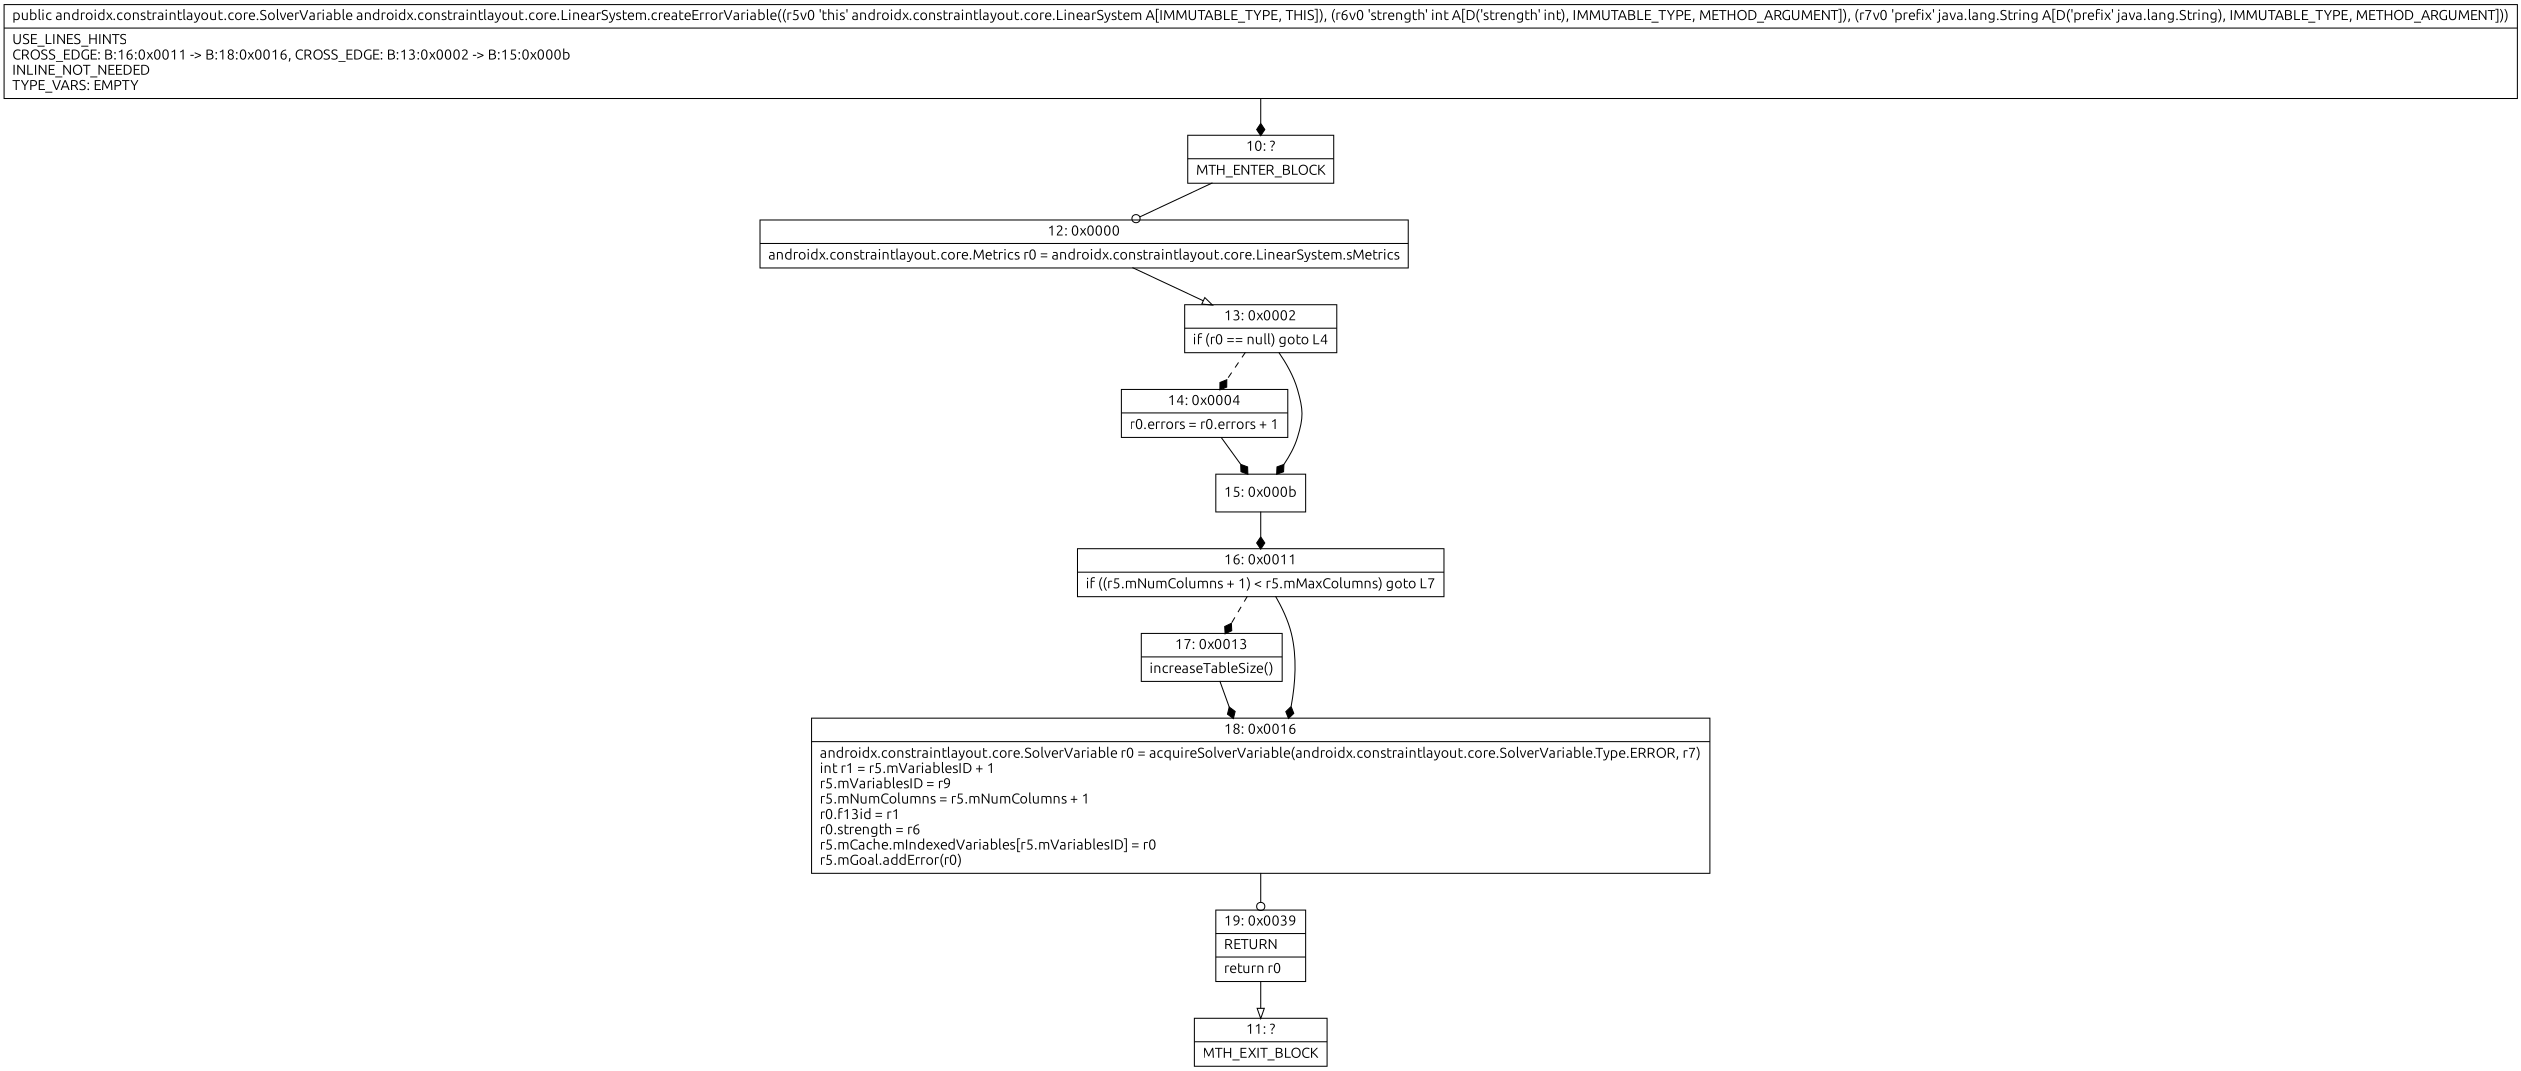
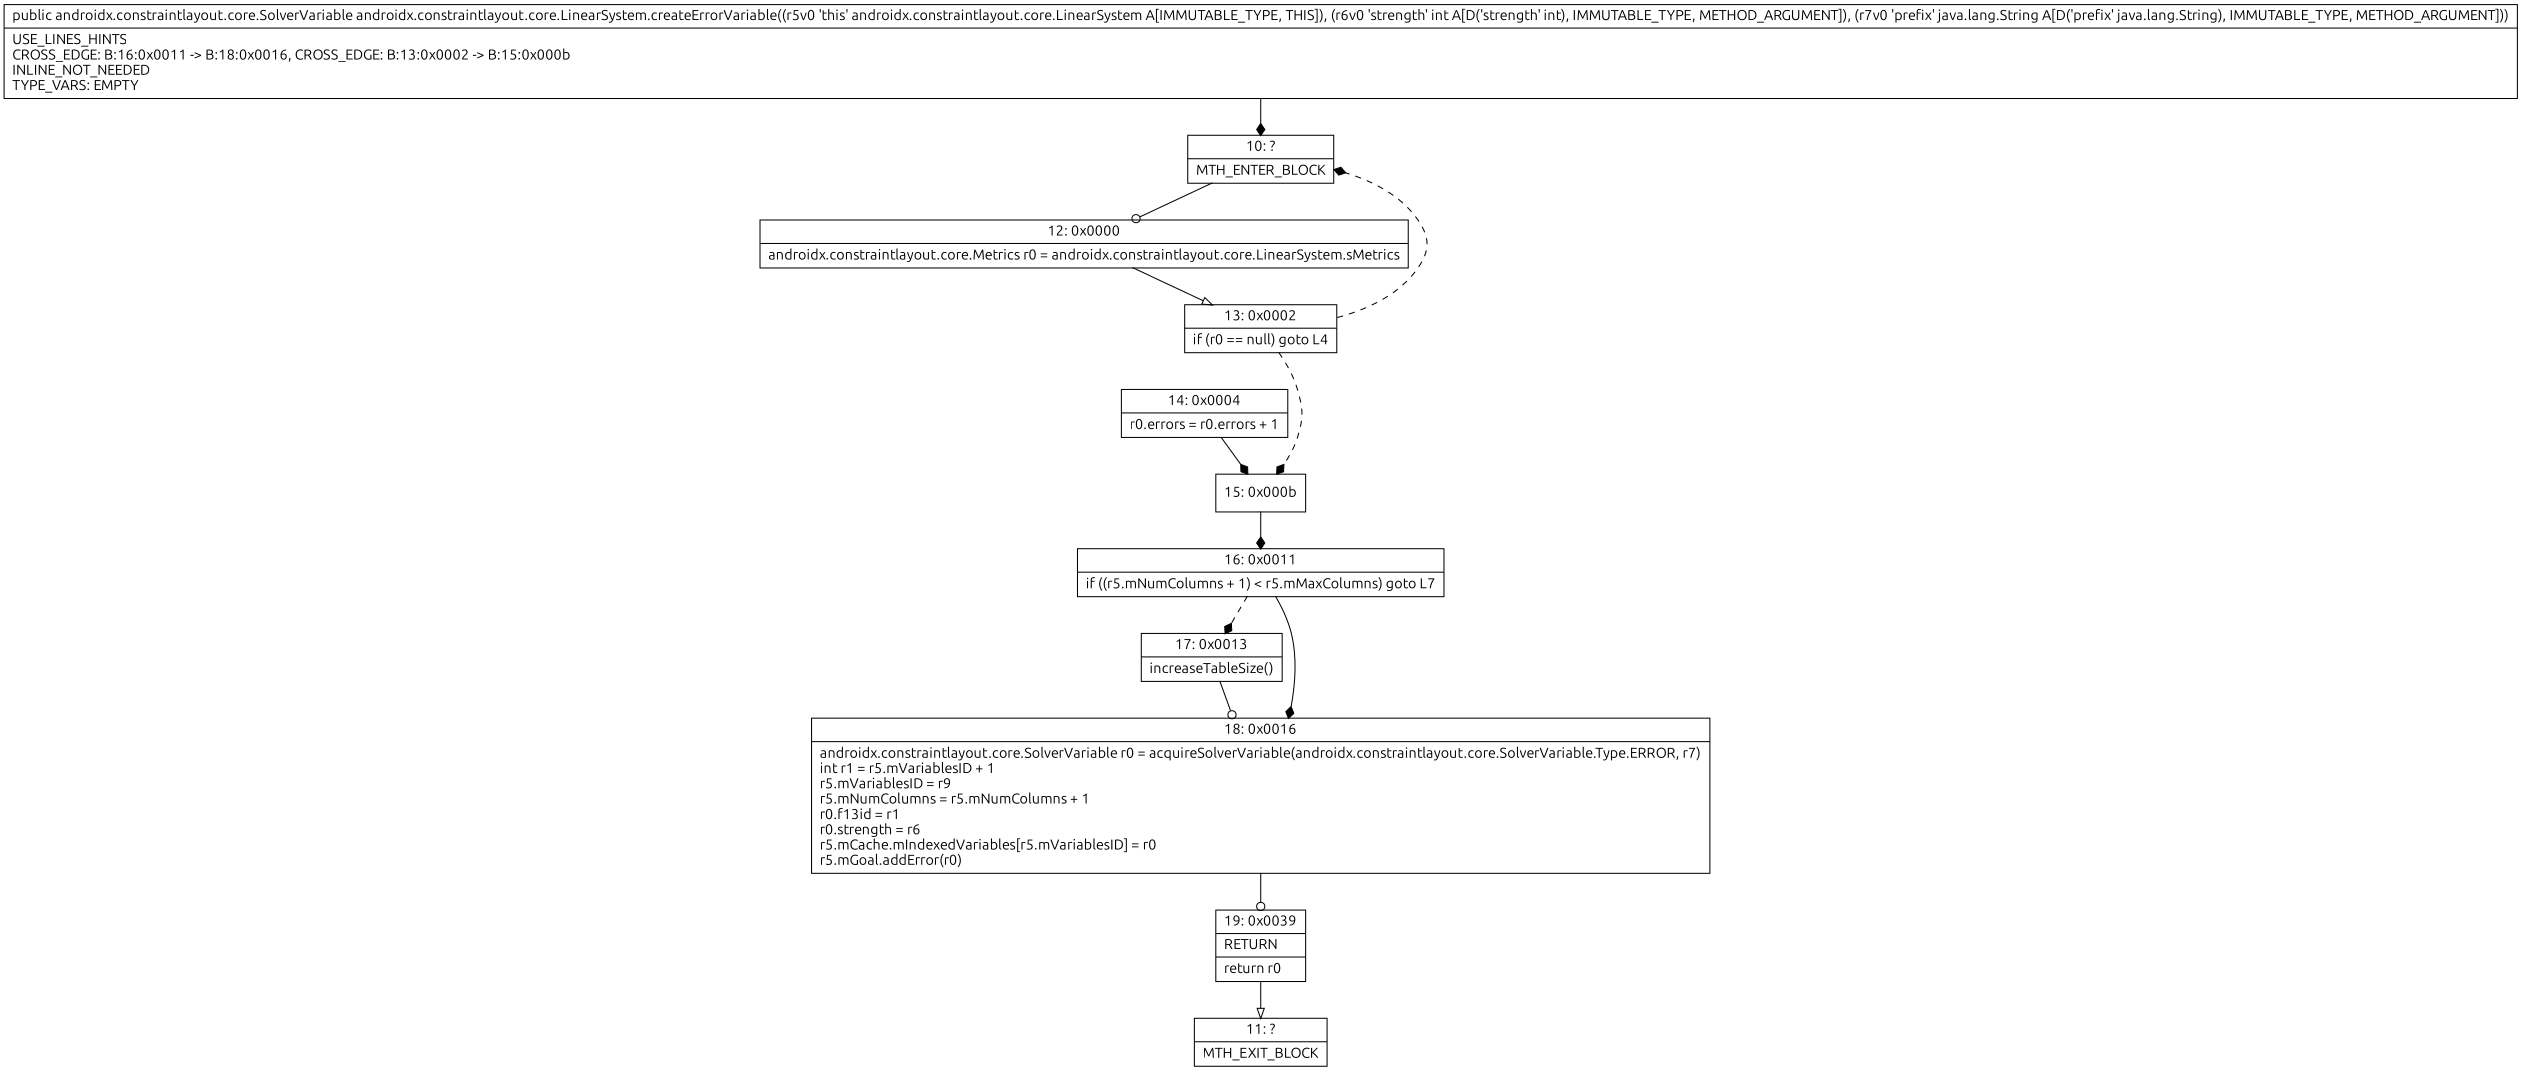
edge "13: 0x0002" -> "14: 0x0004": now "13: 0x0002" -> "10: ?"
edge "13: 0x0002" -> "15: 0x000b": style solid -> dashed
edge "17: 0x0013" -> "18: 0x0016": arrowhead diamond -> odot
